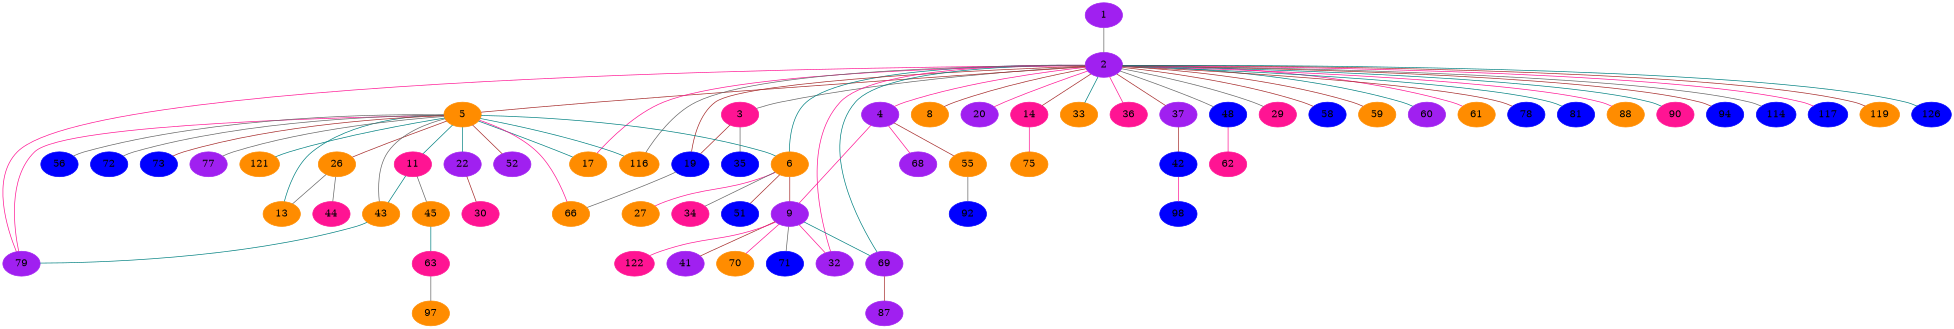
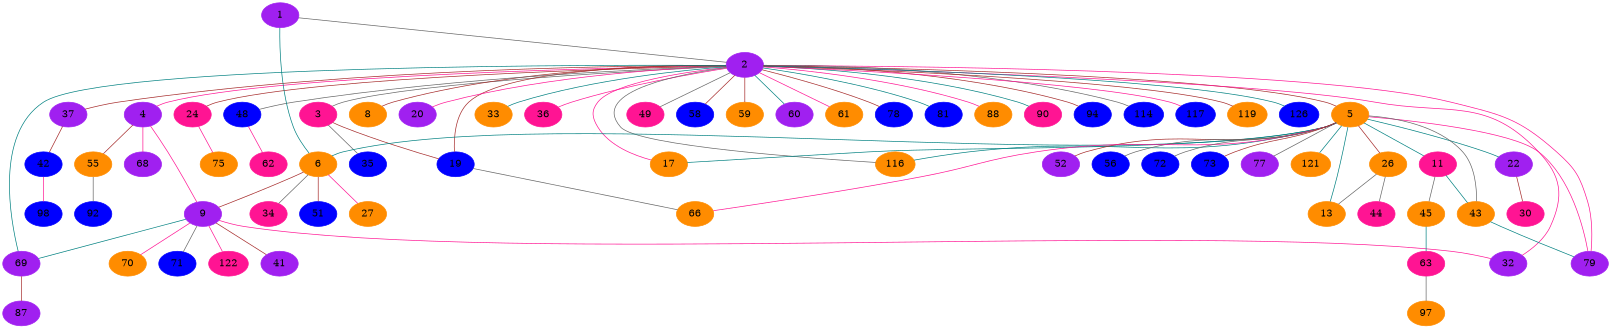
edge "2" -- "6": now "1" -- "6"
node "14": label "14" -> "24"
node "29": label "29" -> "49"
